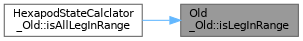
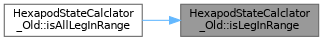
node "Old _Old::isLegInRange": label "Old _Old::isLegInRange" -> "HexapodStateCalclator _Old::isLegInRange"
